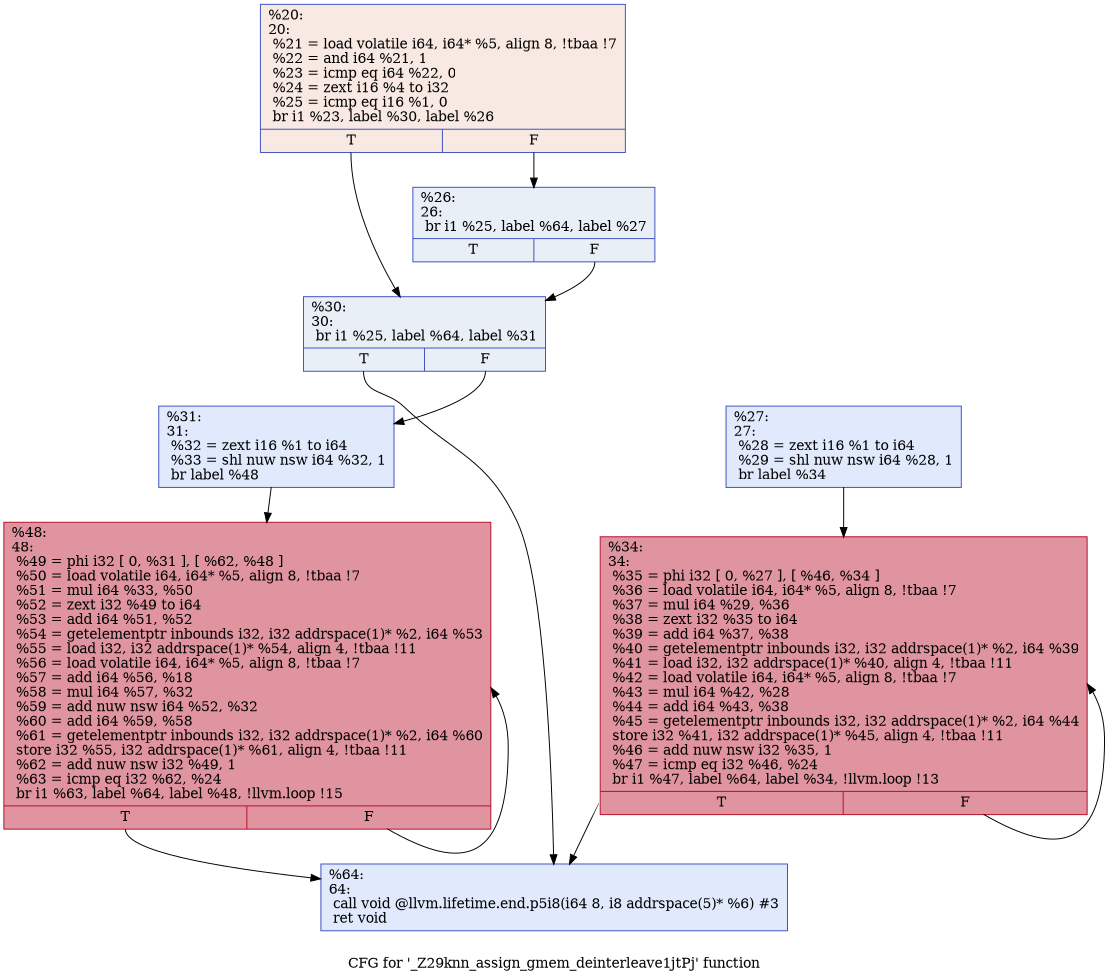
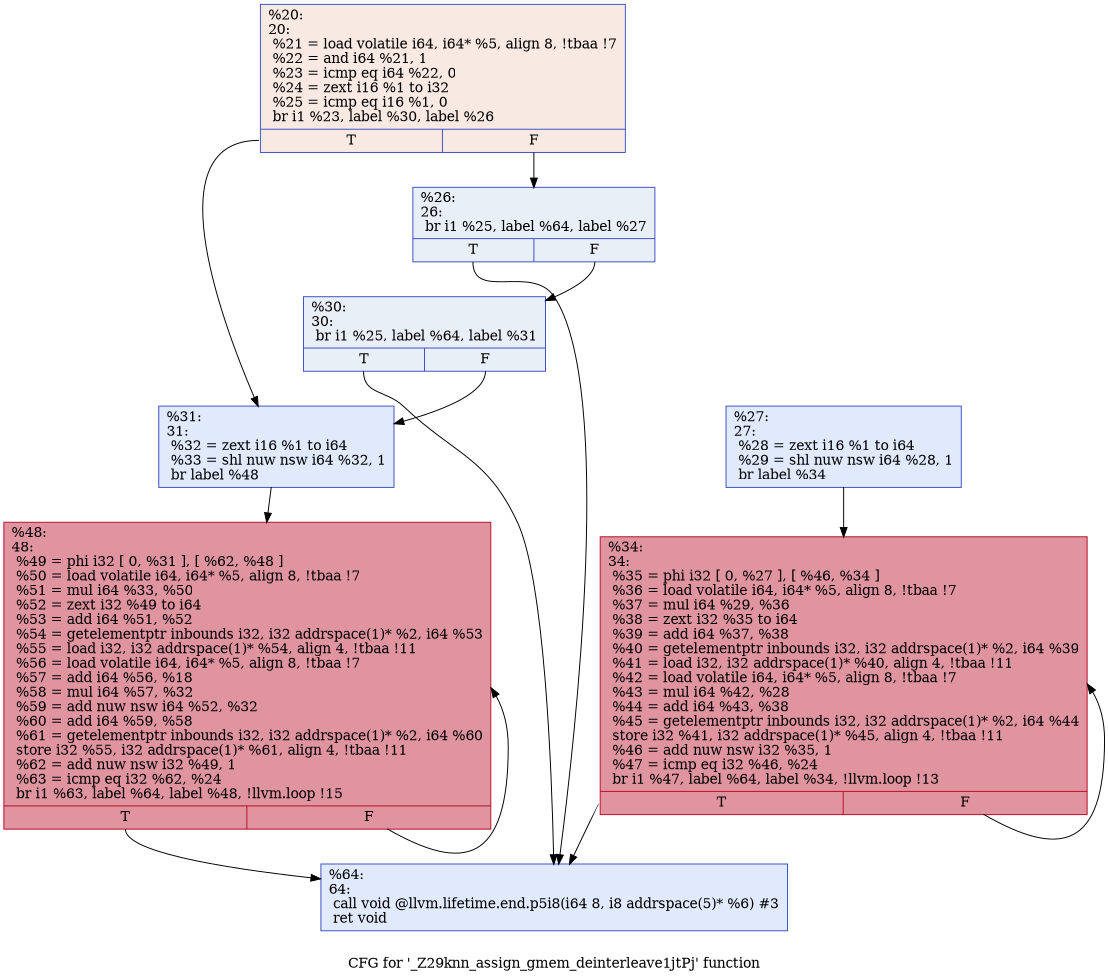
node "%20:": text "%24 = zext i16 %4 to i32" -> "%24 = zext i16 %1 to i32"
edge "%20:" -> "%30:": now "%20:" -> "%31:"
edge "%26:" -> "%64:": added
